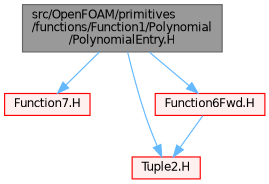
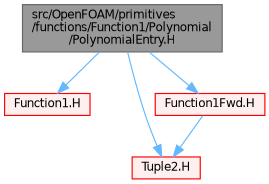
node "Function7.H": label "Function7.H" -> "Function1.H"
node "Function6Fwd.H": label "Function6Fwd.H" -> "Function1Fwd.H"
